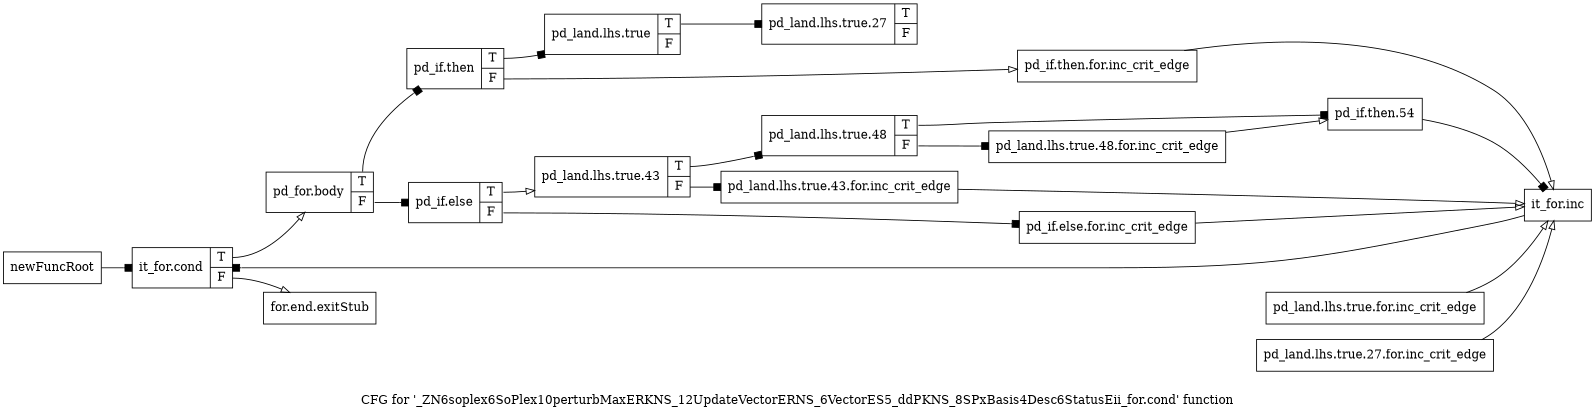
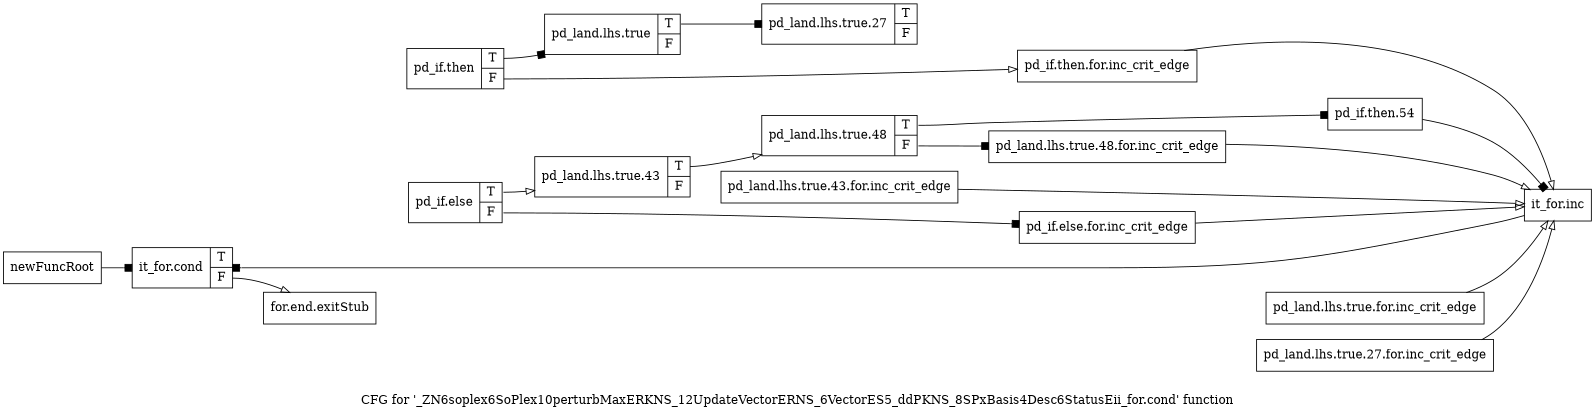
edge "pd_land.lhs.true.48.for.inc_crit_edge" -> "pd_if.then.54": now "pd_land.lhs.true.48.for.inc_crit_edge" -> "it_for.inc"
edge "pd_land.lhs.true.43" -> "pd_land.lhs.true.48": arrowhead box -> onormal
edge "pd_land.lhs.true.43" -> "pd_land.lhs.true.43.for.inc_crit_edge": removed
node "pd_for.body": removed
